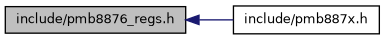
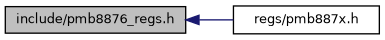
node "include/pmb887x.h": label "include/pmb887x.h" -> "regs/pmb887x.h"
